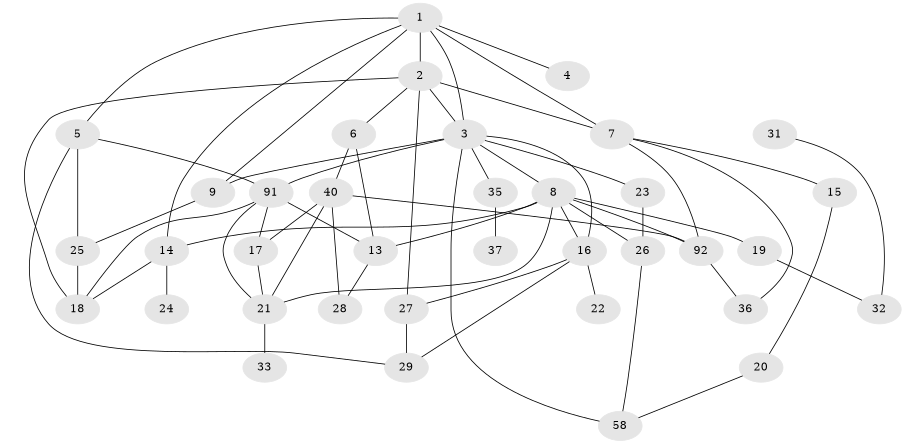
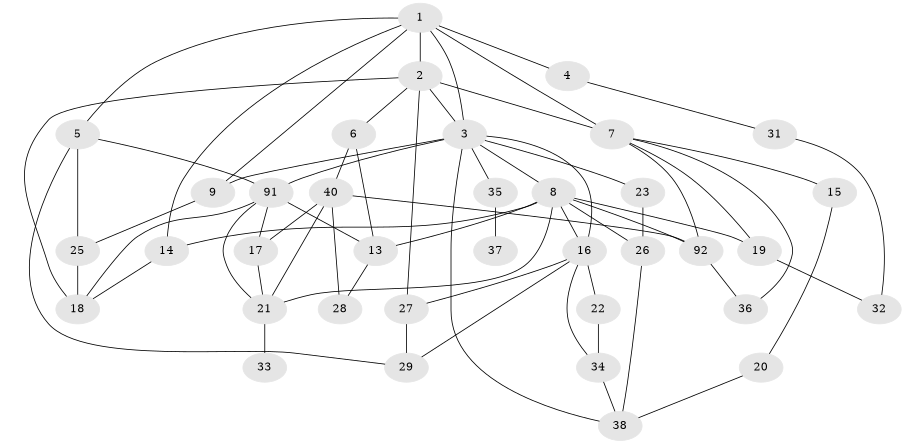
edge "4" -- "31": added
edge "7" -- "19": added
node "24": removed
node "34": added
node "58": label "58" -> "38"
